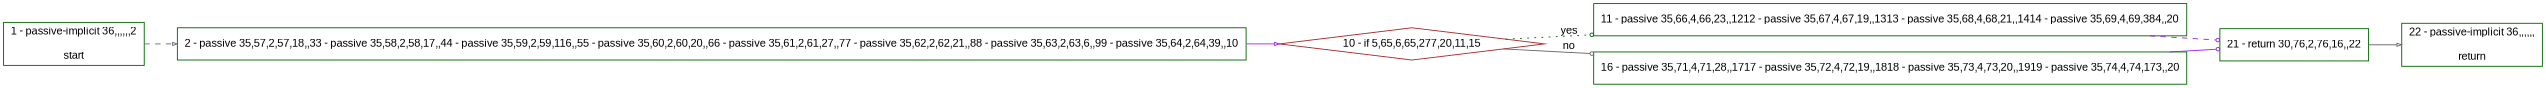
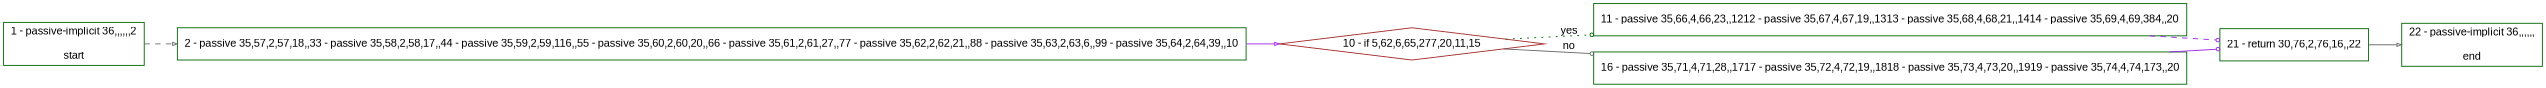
node "10 - if 5,65,6,65,277,20,11,15": label "10 - if 5,65,6,65,277,20,11,15" -> "10 - if 5,62,6,65,277,20,11,15"
node "22 - passive-implicit 36,,,,,, return": label "22 - passive-implicit 36,,,,,, return" -> "22 - passive-implicit 36,,,,,, end"
